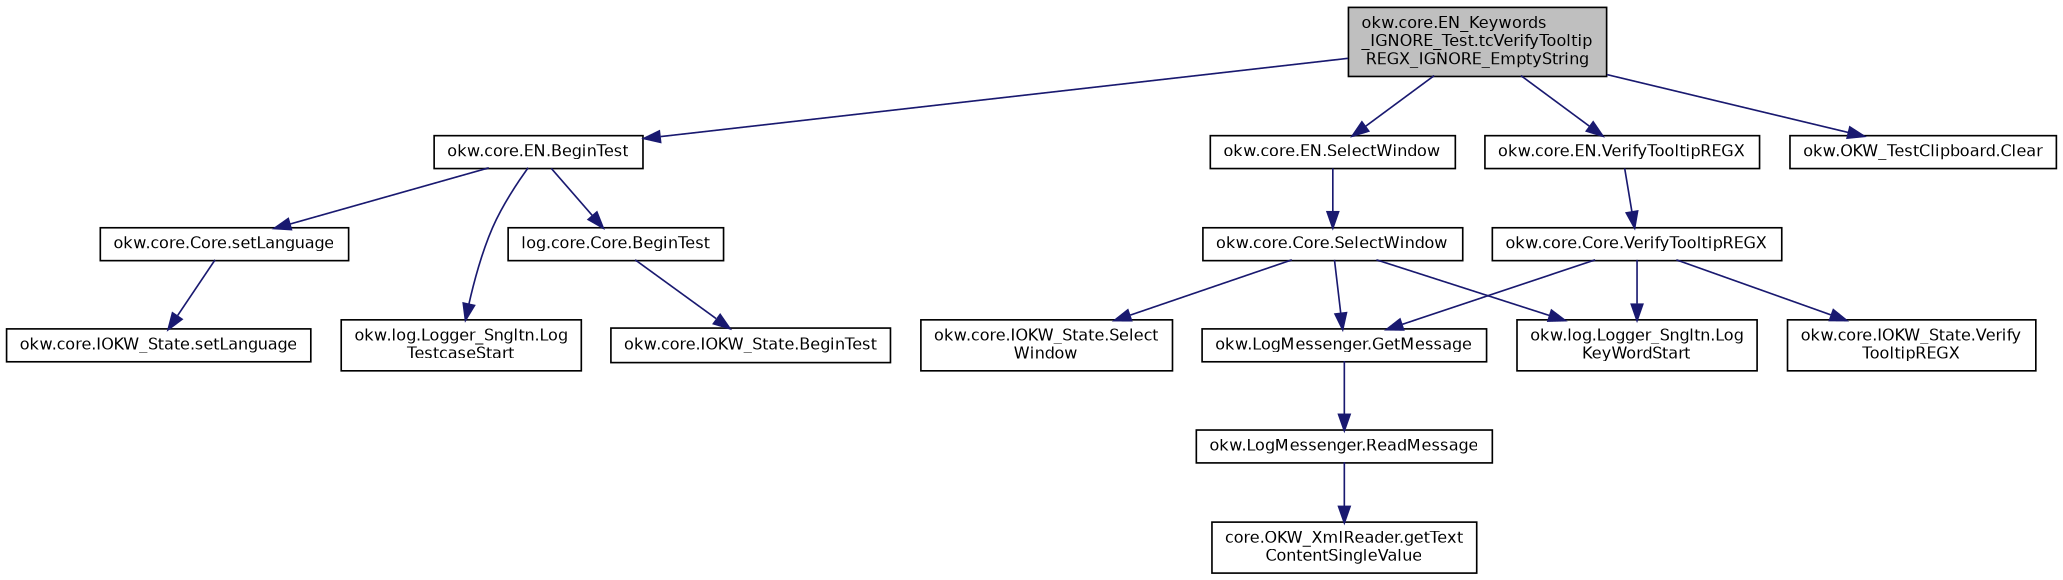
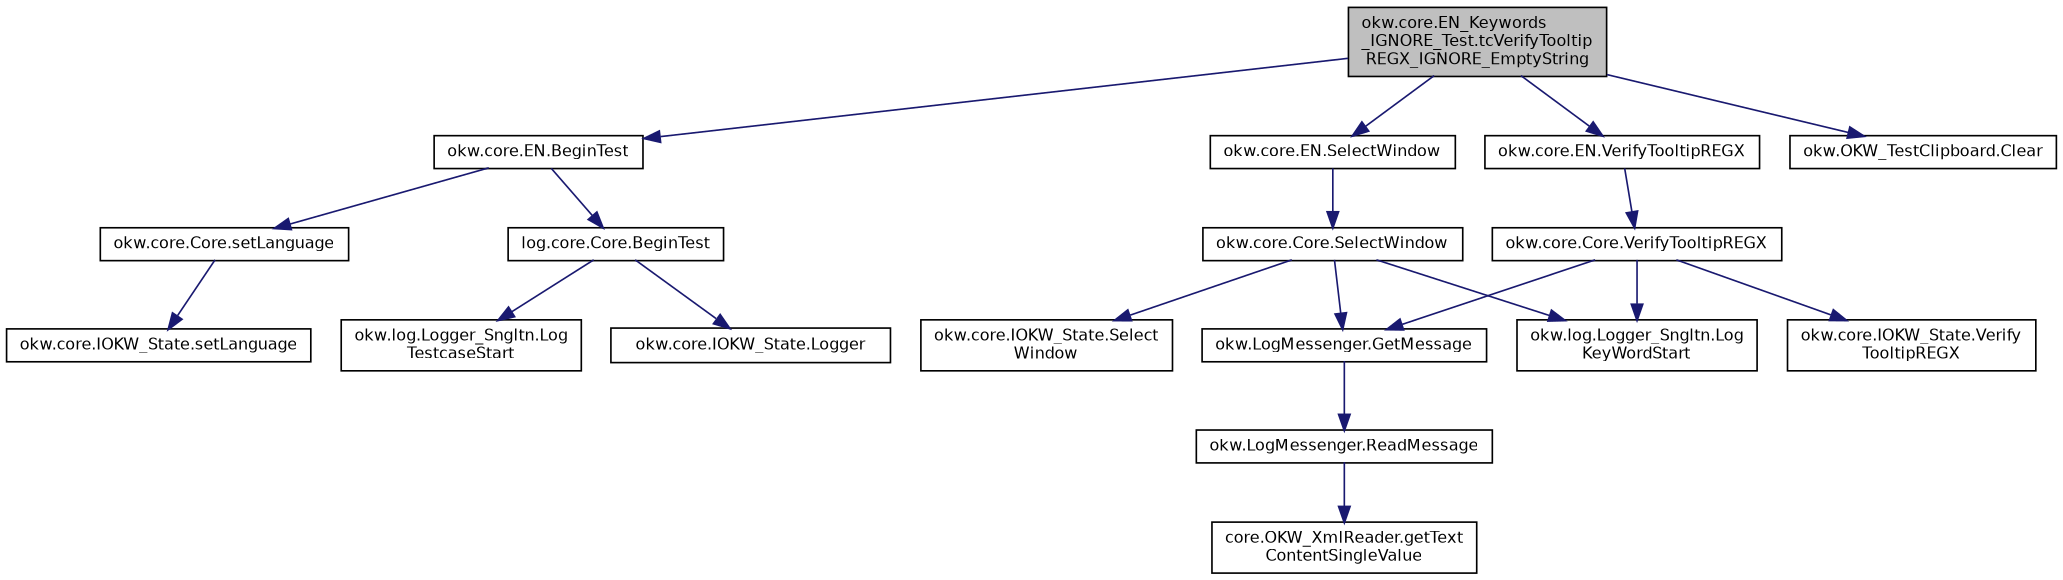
edge "okw.core.EN.BeginTest" -> "okw.log.Logger_Sngltn.Log TestcaseStart": now "log.core.Core.BeginTest" -> "okw.log.Logger_Sngltn.Log TestcaseStart"
node "okw.core.IOKW_State.BeginTest": label "okw.core.IOKW_State.BeginTest" -> "okw.core.IOKW_State.Logger"
